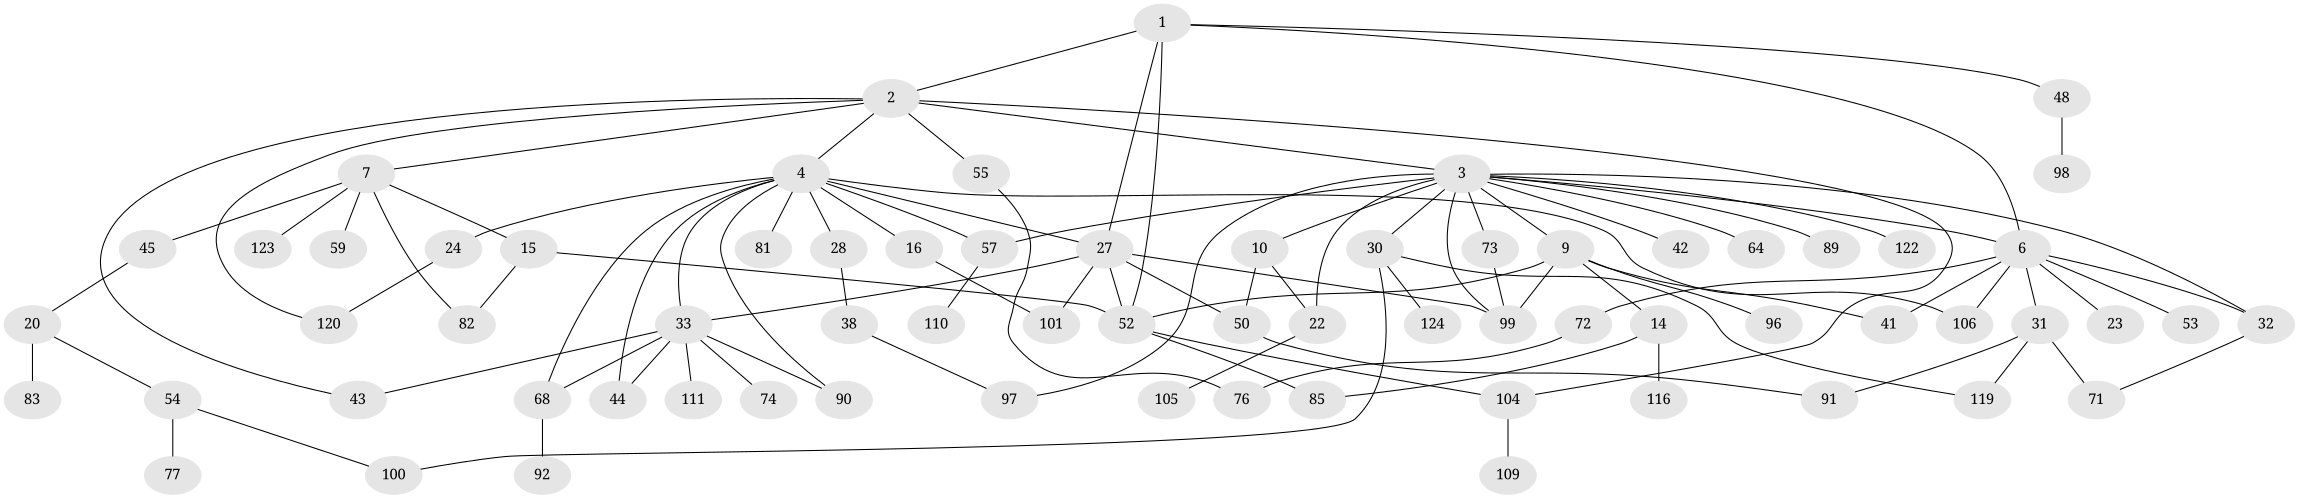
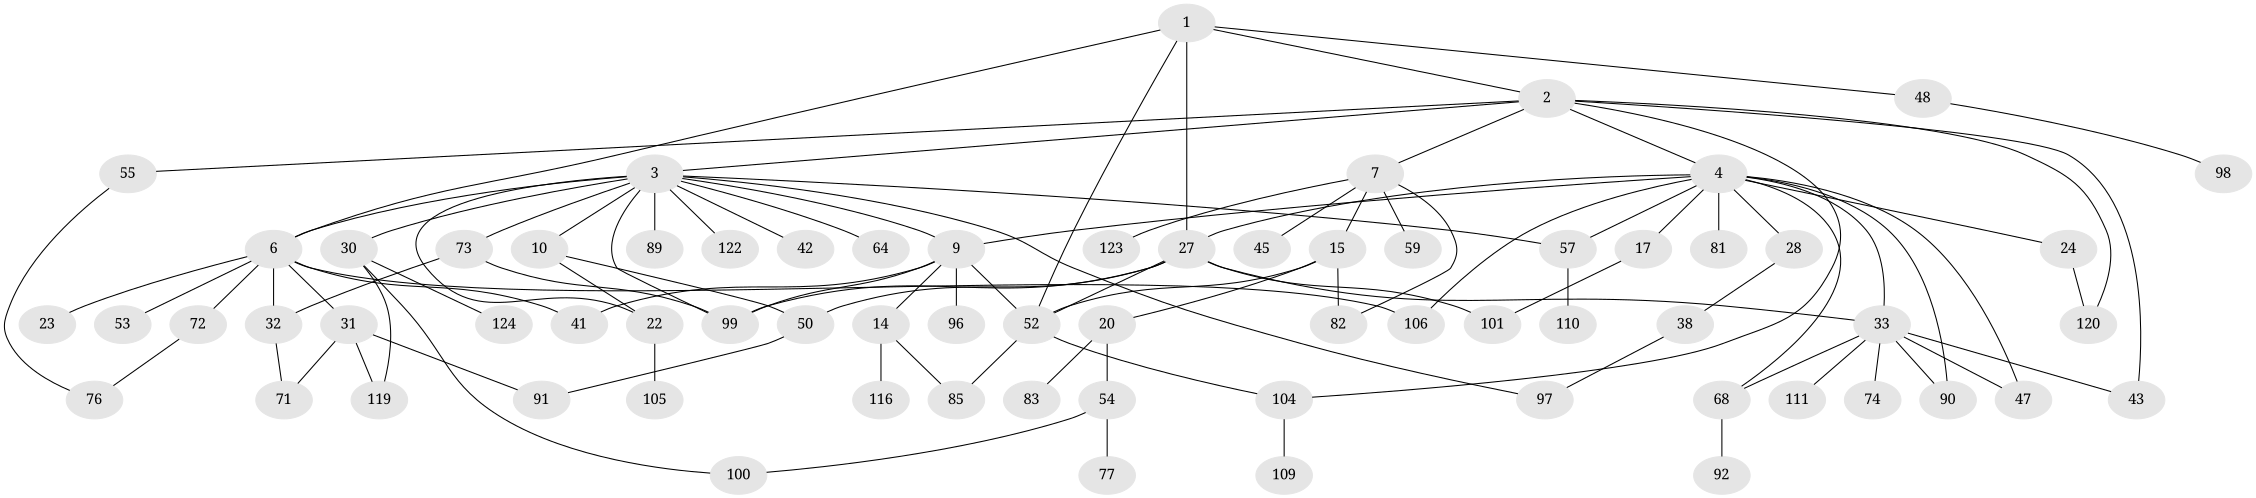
edge "3" -- "32": now "73" -- "32"
edge "4" -- "9": added
node "16": label "16" -> "17"
edge "45" -- "20": now "15" -- "20"
node "44": label "44" -> "47"
